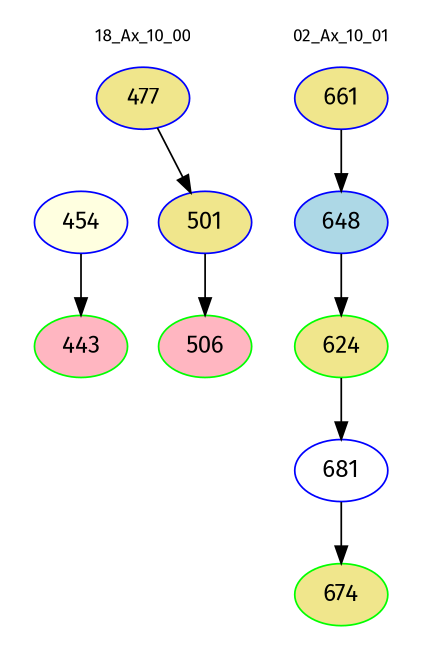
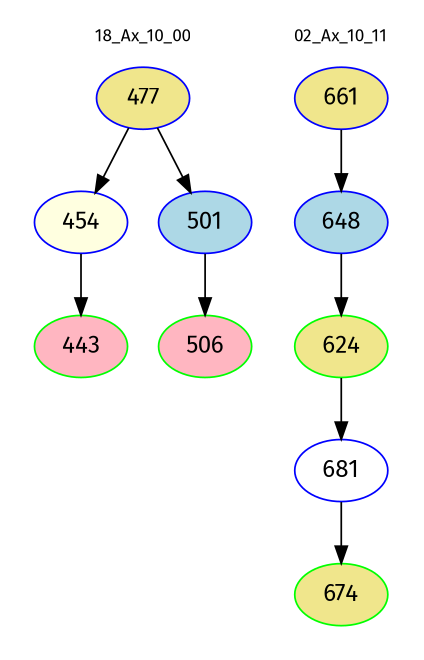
cluster "02_Ax_10_01": label "02_Ax_10_01" -> "02_Ax_10_11"
edge "477" -> "454": added
node "501": fillcolor khaki -> lightblue
